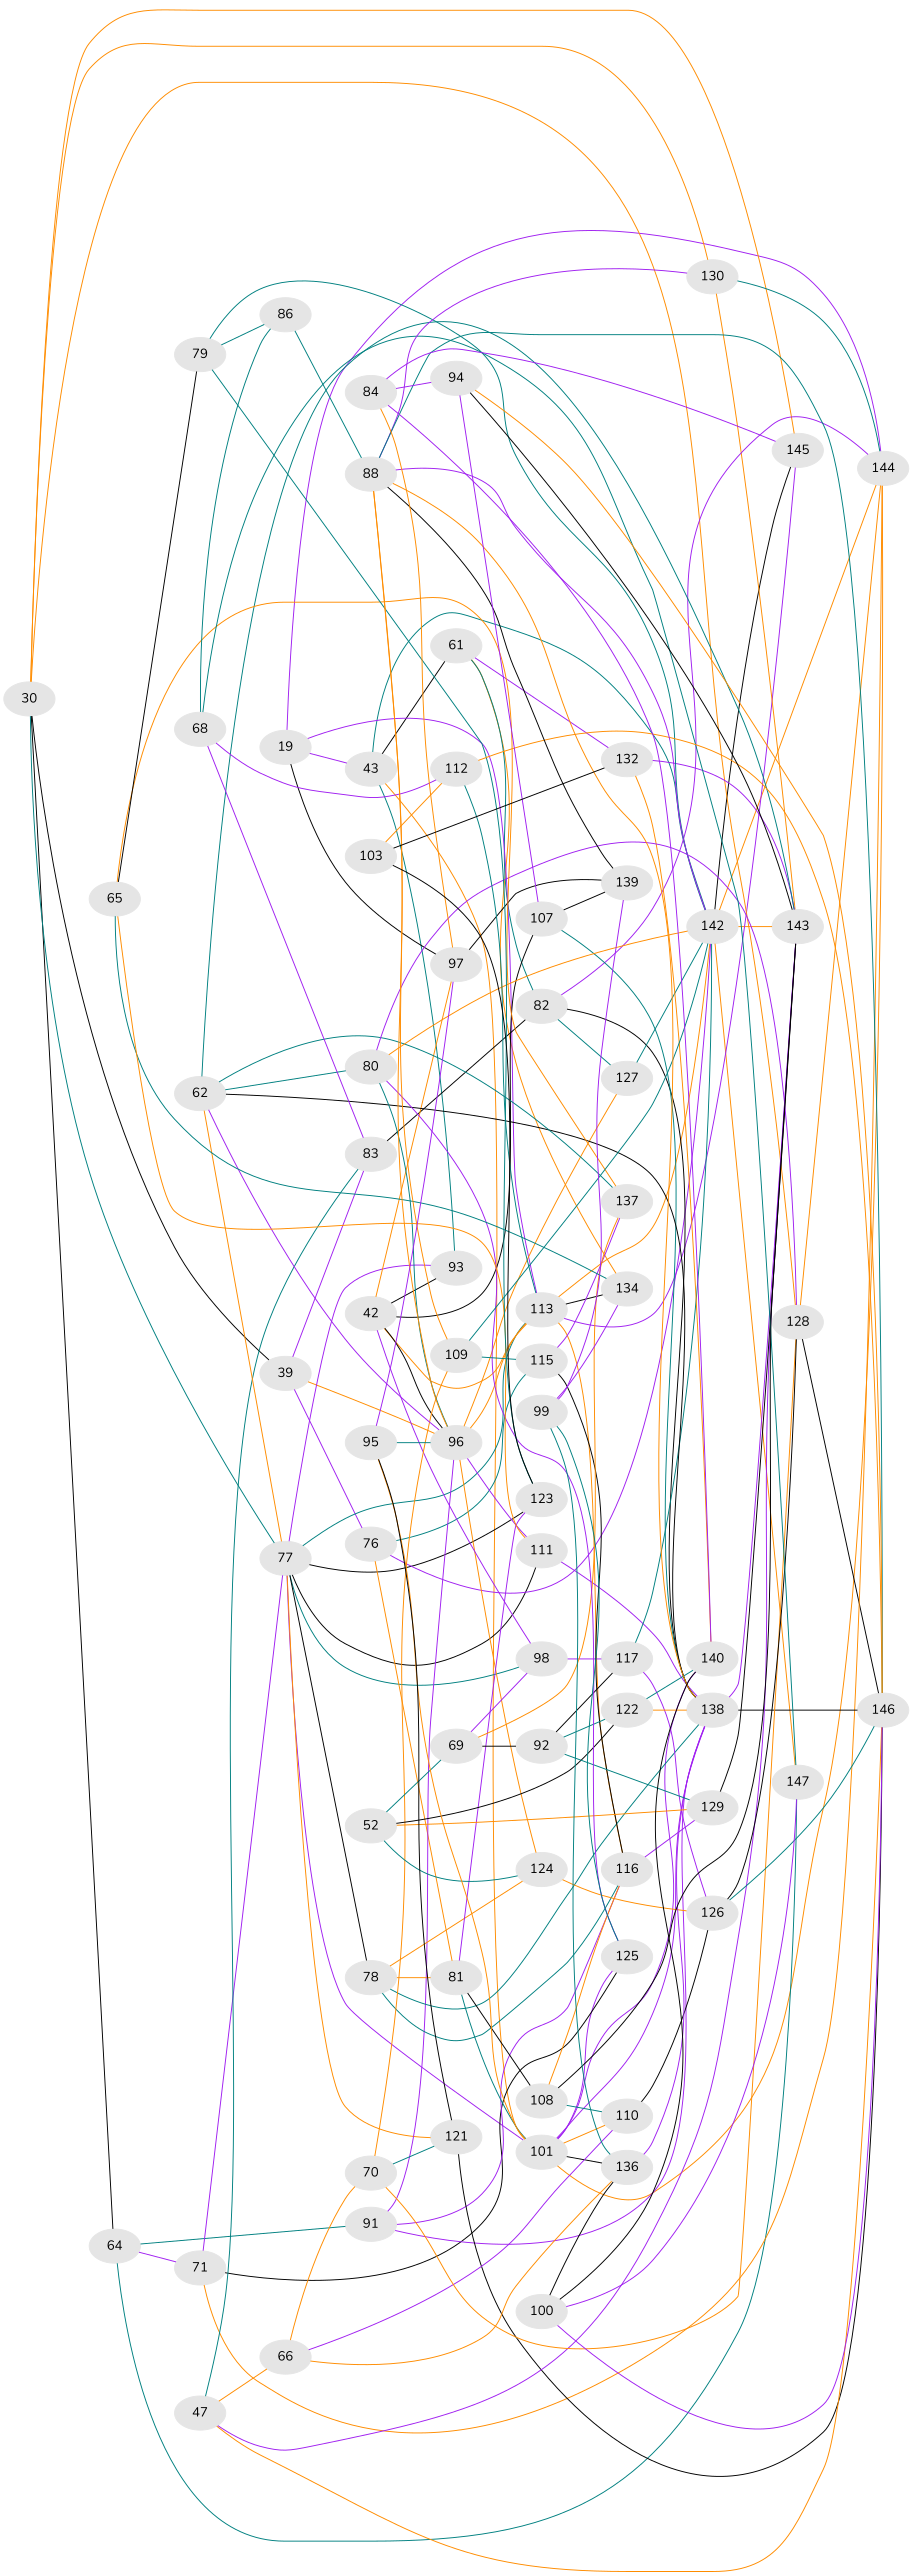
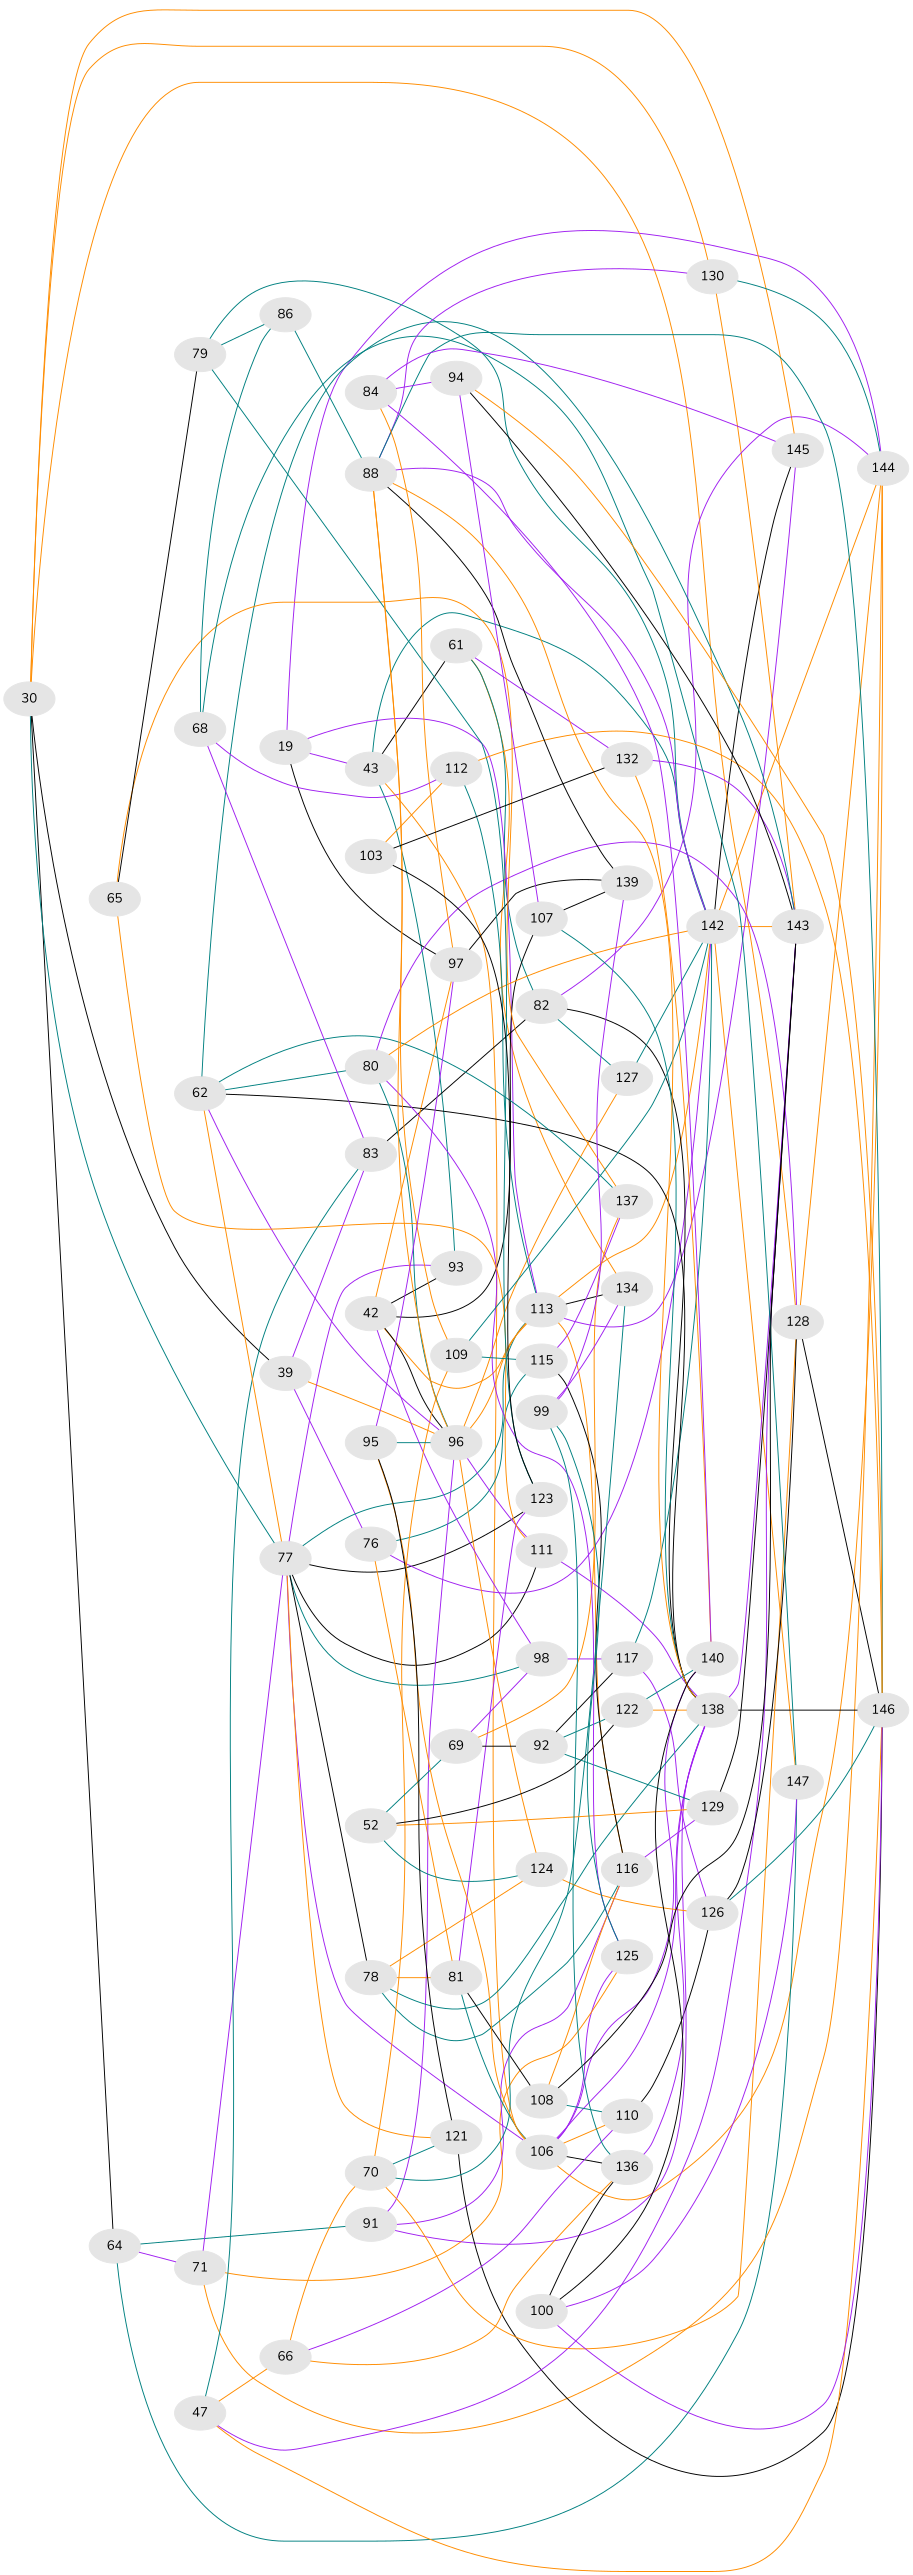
edge "65" -- "134": now "70" -- "134"
node "101": label "101" -> "106"
edge "125" -- "71": color black -> darkorange
